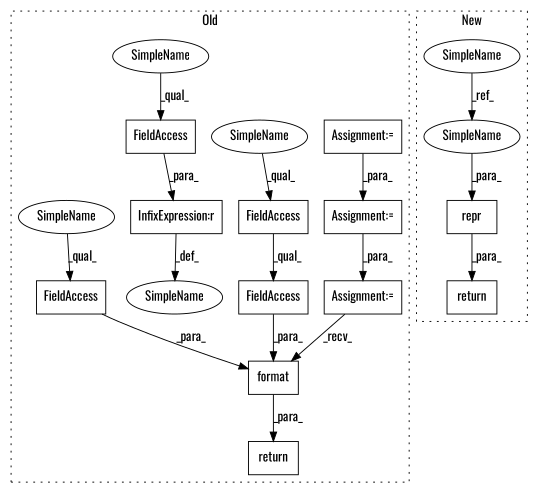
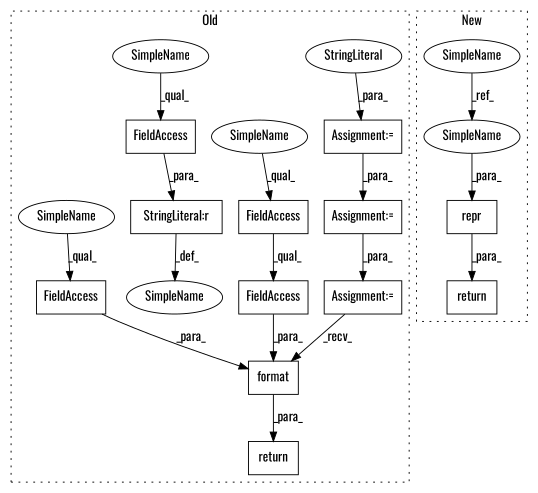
node "StringLiteral": added
node "InfixExpression:r": label "InfixExpression:r" -> "StringLiteral:r"
